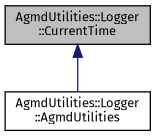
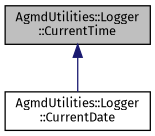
node "AgmdUtilities::Logger ::AgmdUtilities": label "AgmdUtilities::Logger ::AgmdUtilities" -> "AgmdUtilities::Logger ::CurrentDate"
